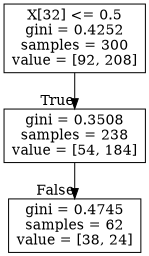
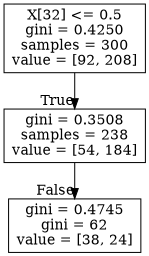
node "X[32] <= 0.5 gini = 0.4252 samples = 300 value = [92, 208]": label "X[32] <= 0.5 gini = 0.4252 samples = 300 value = [92, 208]" -> "X[32] <= 0.5 gini = 0.4250 samples = 300 value = [92, 208]"
node "gini = 0.4745 samples = 62 value = [38, 24]": label "gini = 0.4745 samples = 62 value = [38, 24]" -> "gini = 0.4745 gini = 62 value = [38, 24]"
